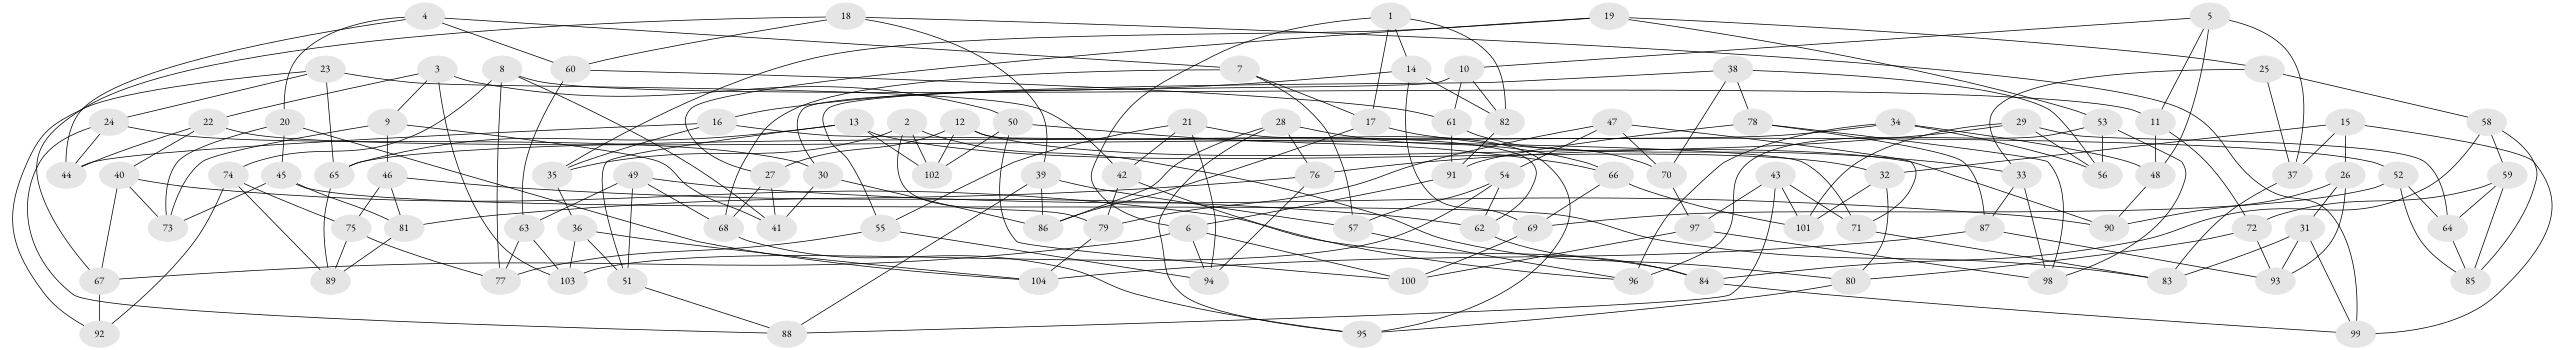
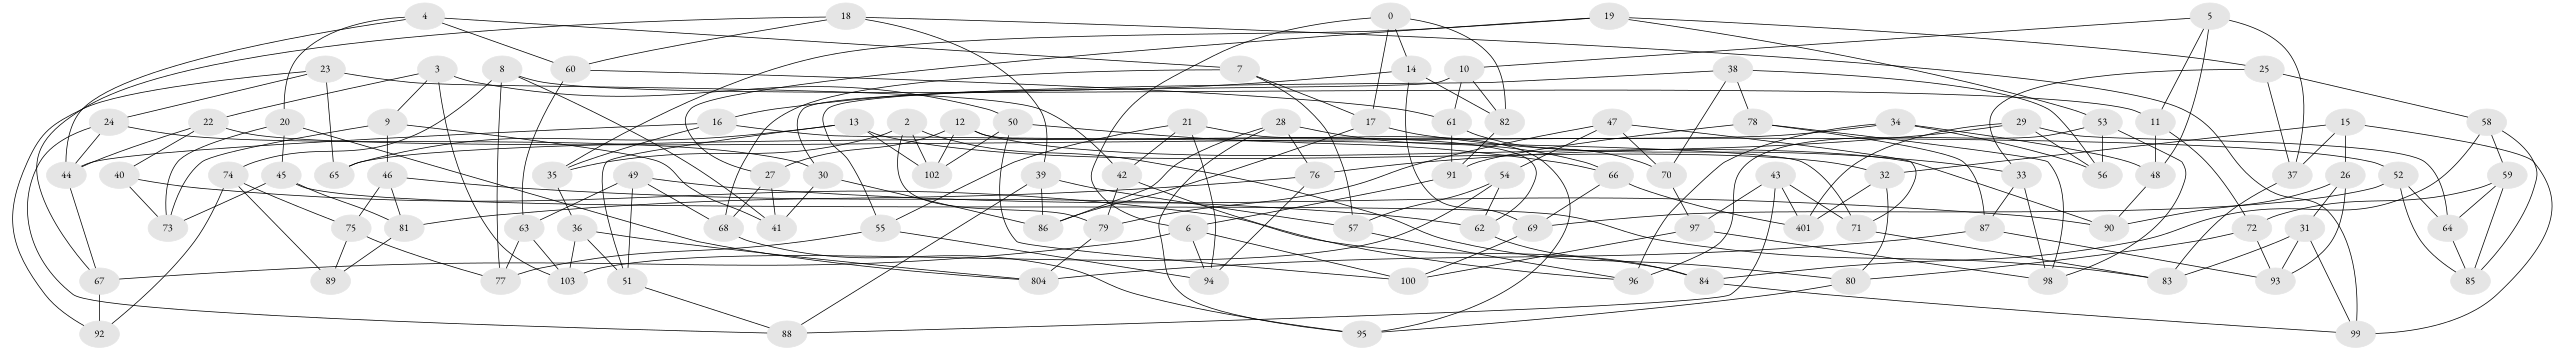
node "1": label "1" -> "0"
edge "40" -- "67": now "44" -- "67"
edge "65" -- "89": removed
node "101": label "101" -> "401"
node "104": label "104" -> "804"
